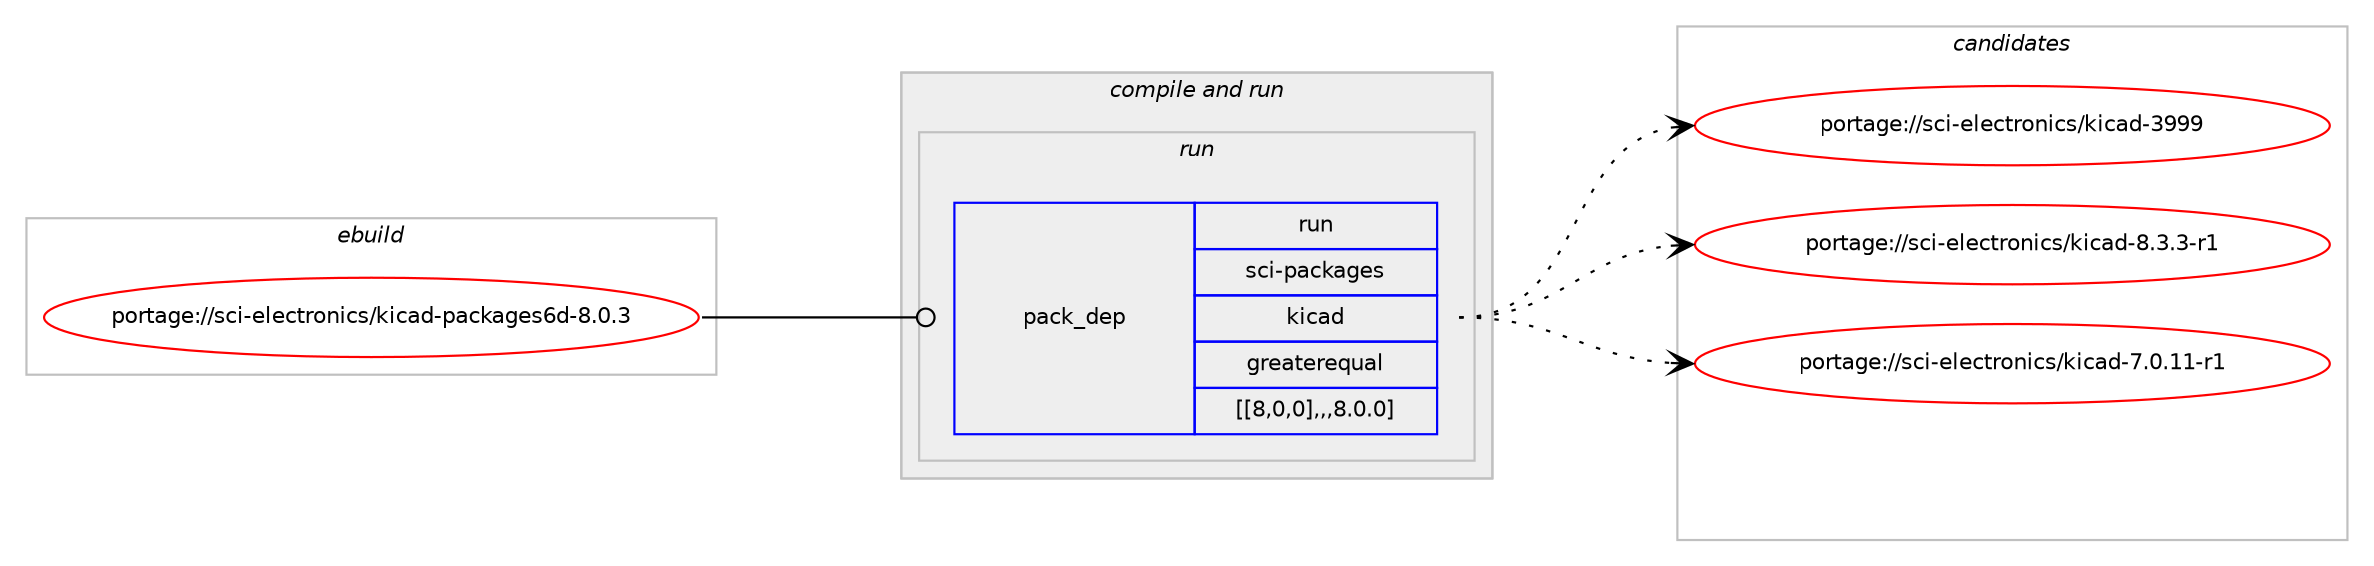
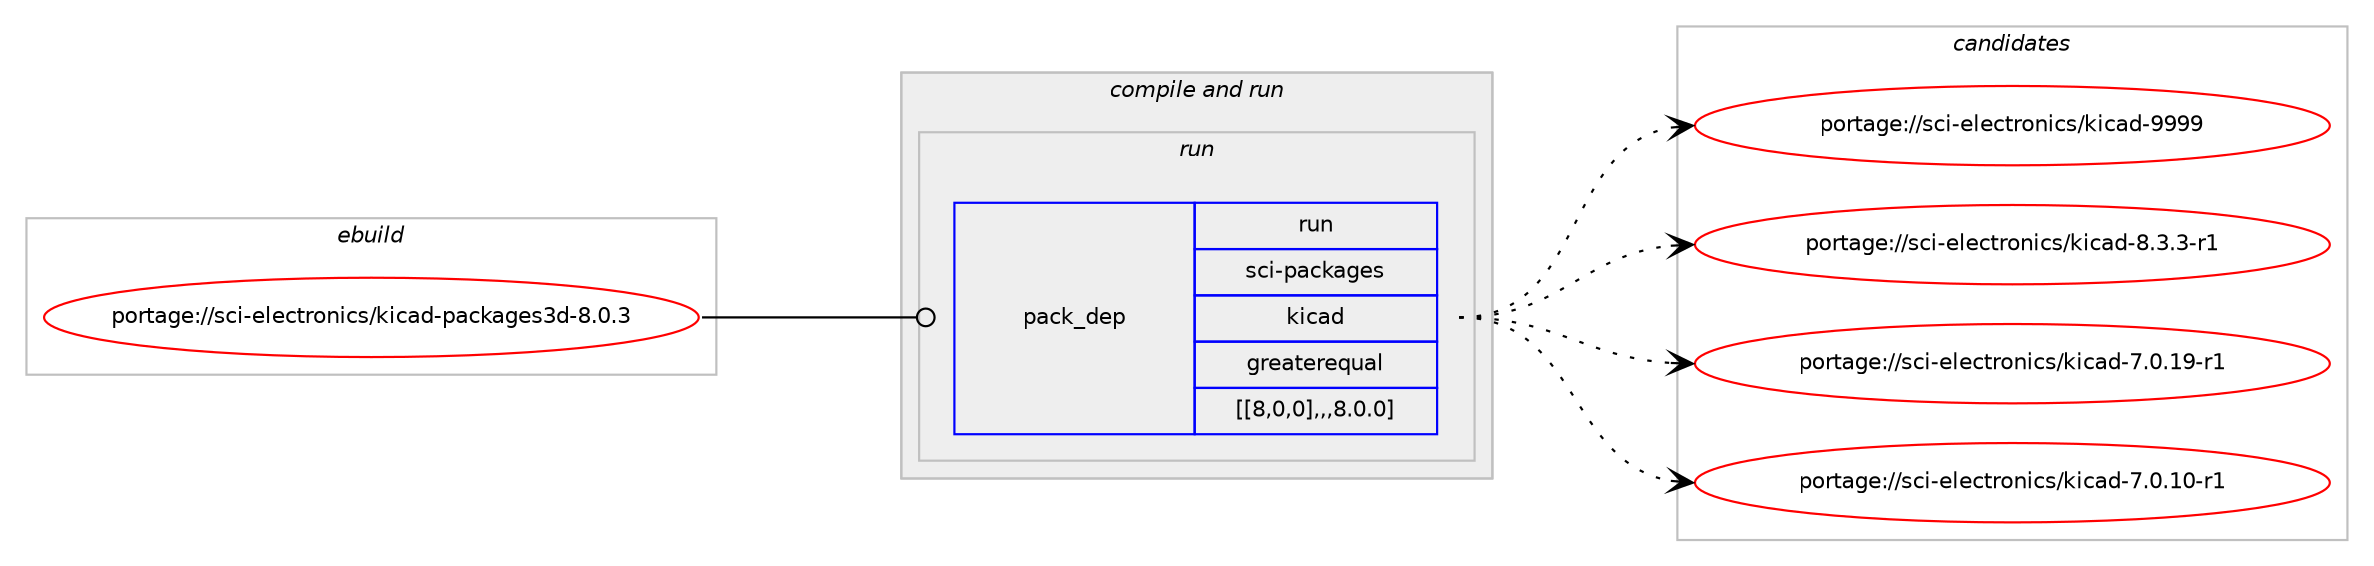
node "portage://sci-electronics/kicad-3999": label "portage://sci-electronics/kicad-3999" -> "portage://sci-electronics/kicad-9999"
node "portage://sci-electronics/kicad-packages6d-8.0.3": label "portage://sci-electronics/kicad-packages6d-8.0.3" -> "portage://sci-electronics/kicad-packages3d-8.0.3"
node "portage://sci-electronics/kicad-7.0.11-r1": label "portage://sci-electronics/kicad-7.0.11-r1" -> "portage://sci-electronics/kicad-7.0.19-r1"
node "portage://sci-electronics/kicad-7.0.10-r1": added
